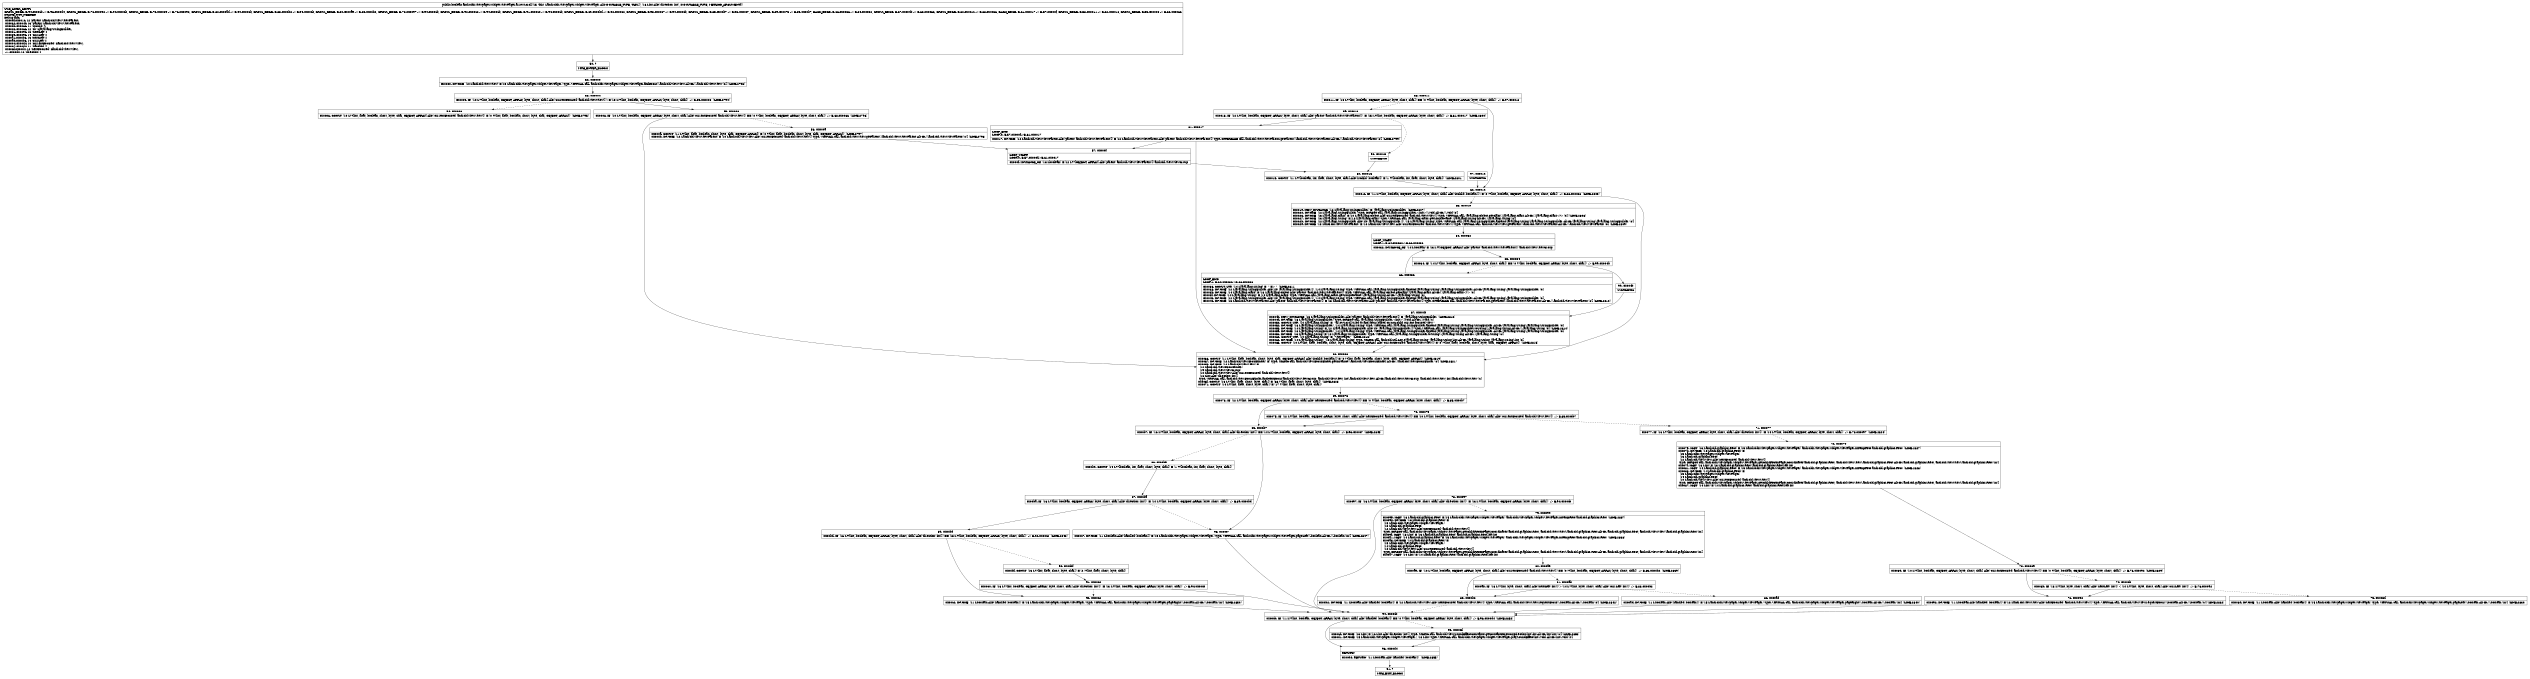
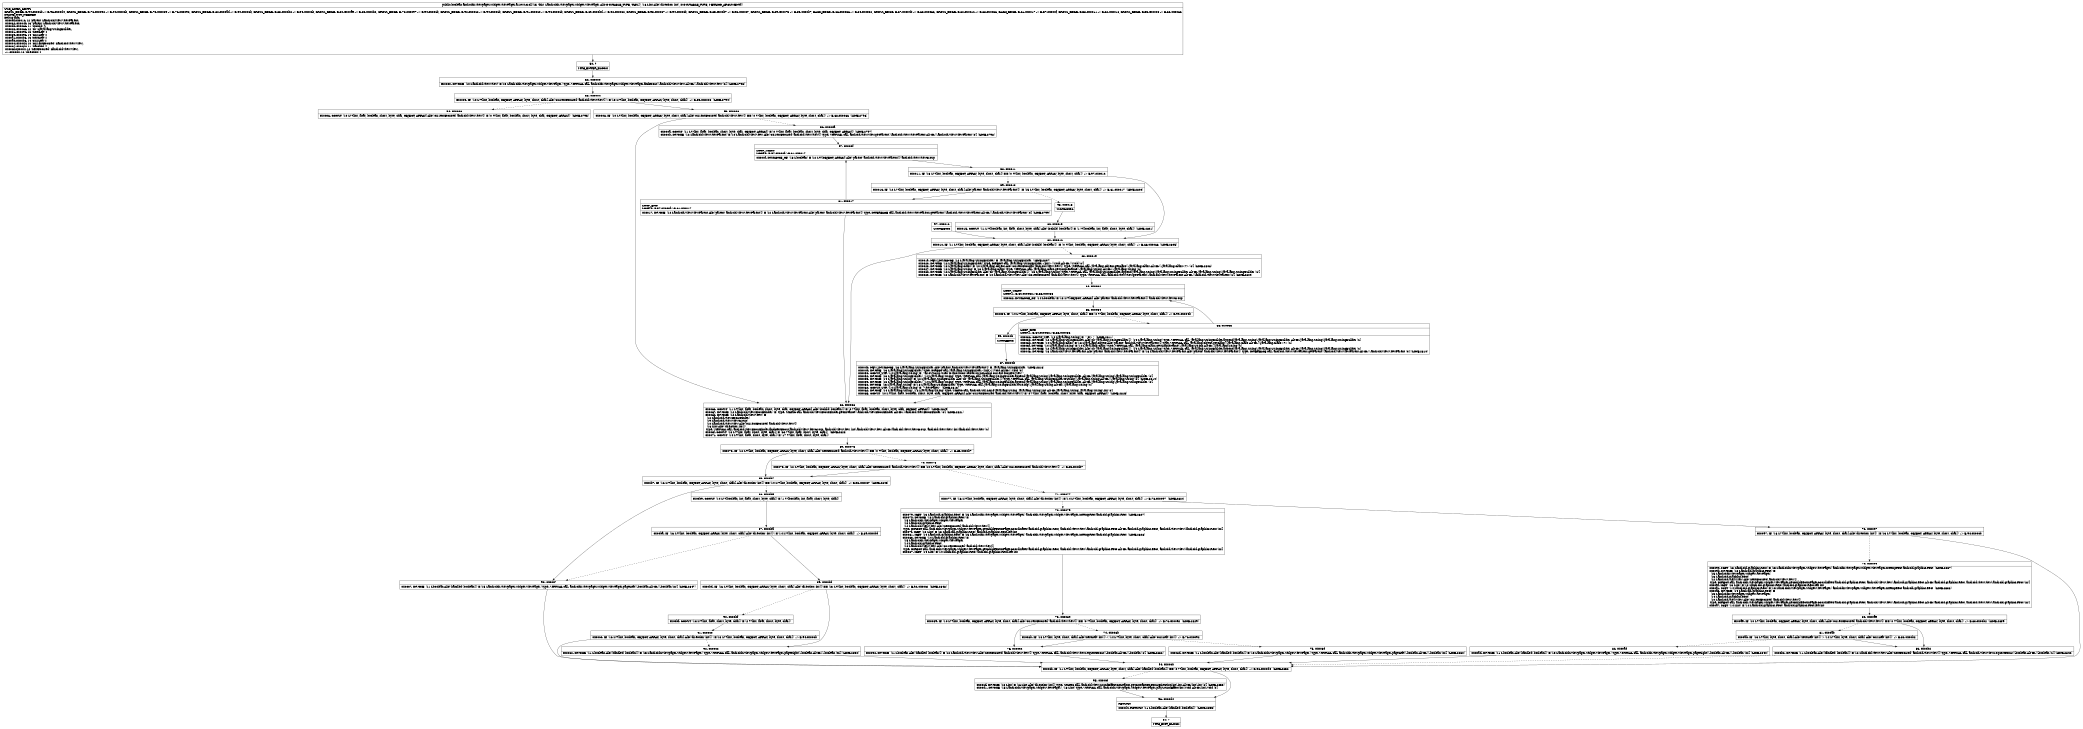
edge "57: 0x000f" -> "60: 0x0015": now "57: 0x000f" -> "58: 0x0011"
edge "71: 0x0077" -> "78: 0x0097": added
